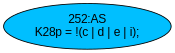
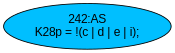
node "252:AS K28p = !(c | d | e | i);": label "252:AS K28p = !(c | d | e | i);" -> "242:AS K28p = !(c | d | e | i);"
